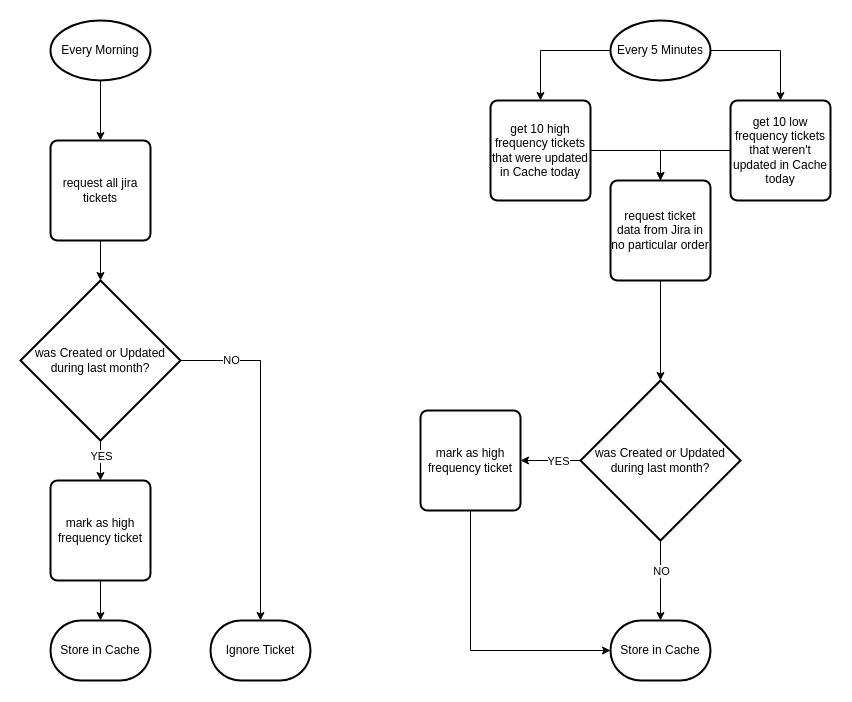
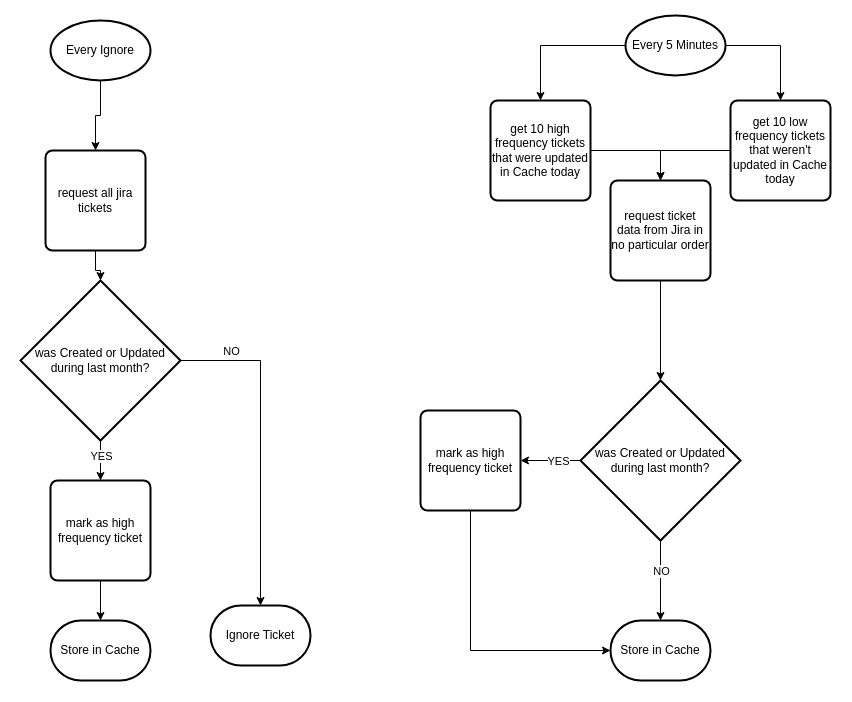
node "Every Morning": label "Every Morning" -> "Every Ignore"
node "Every 5 Minutes": moved (661, 51) -> (676, 46)
node "request all jira tickets": moved (101, 191) -> (96, 201)
node "Ignore Ticket": moved (261, 651) -> (261, 636)
